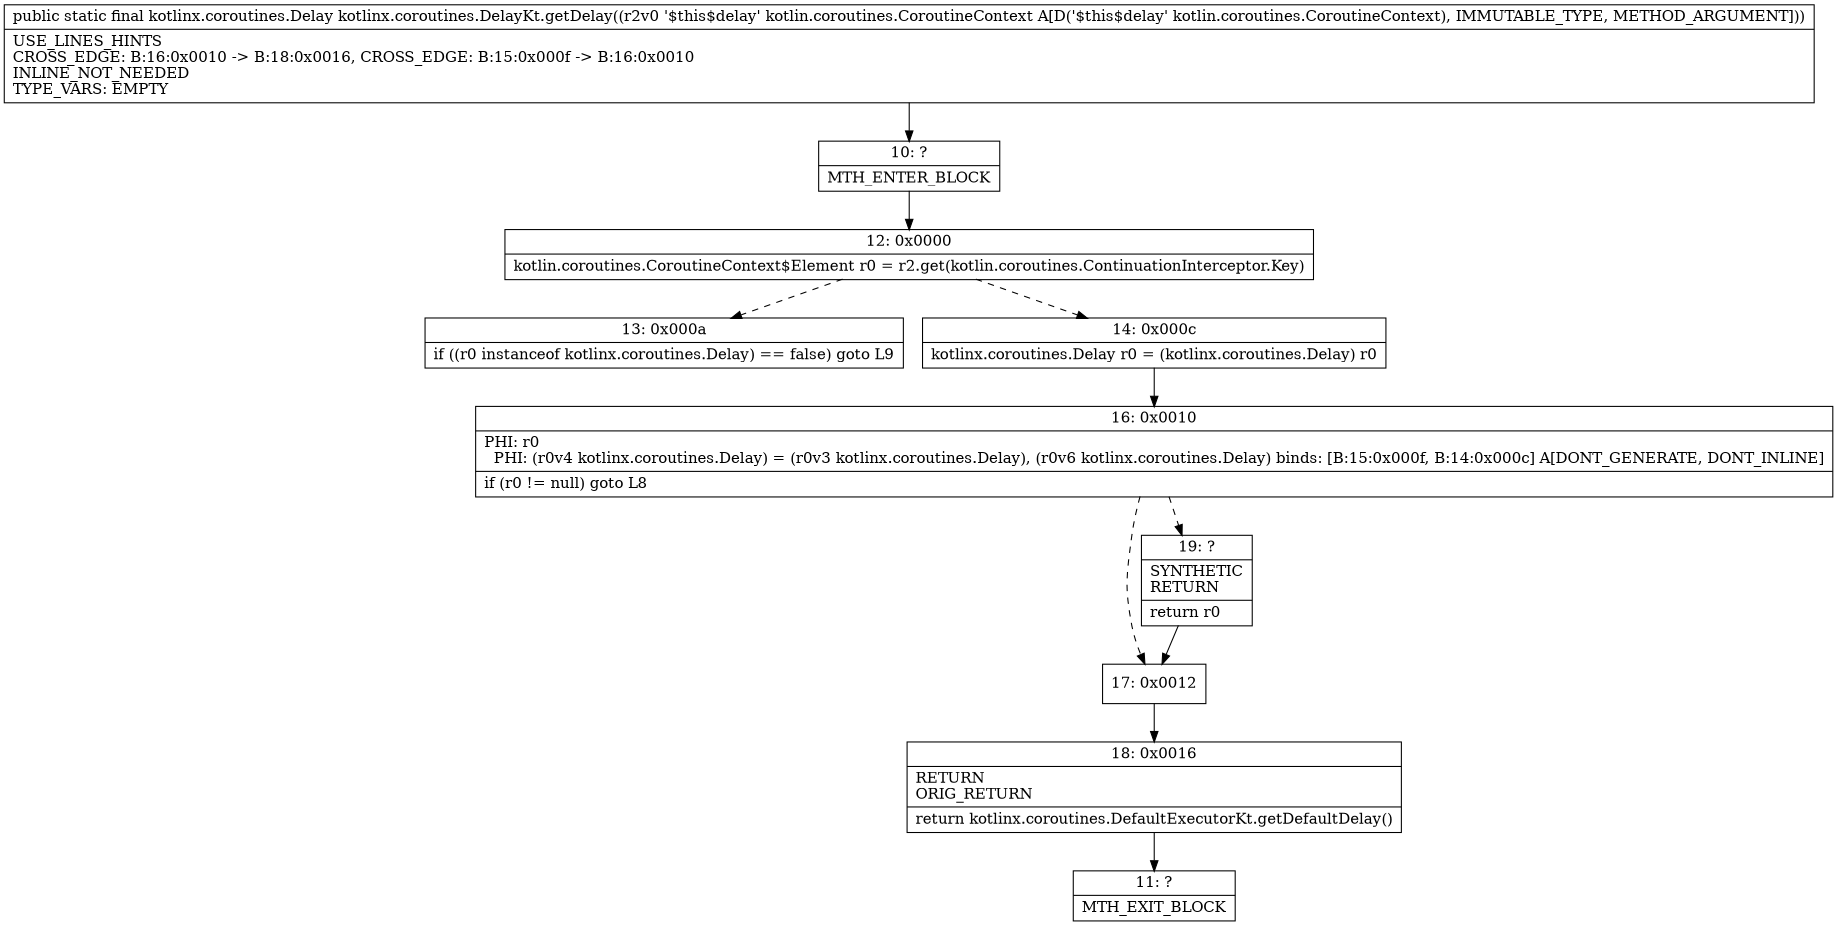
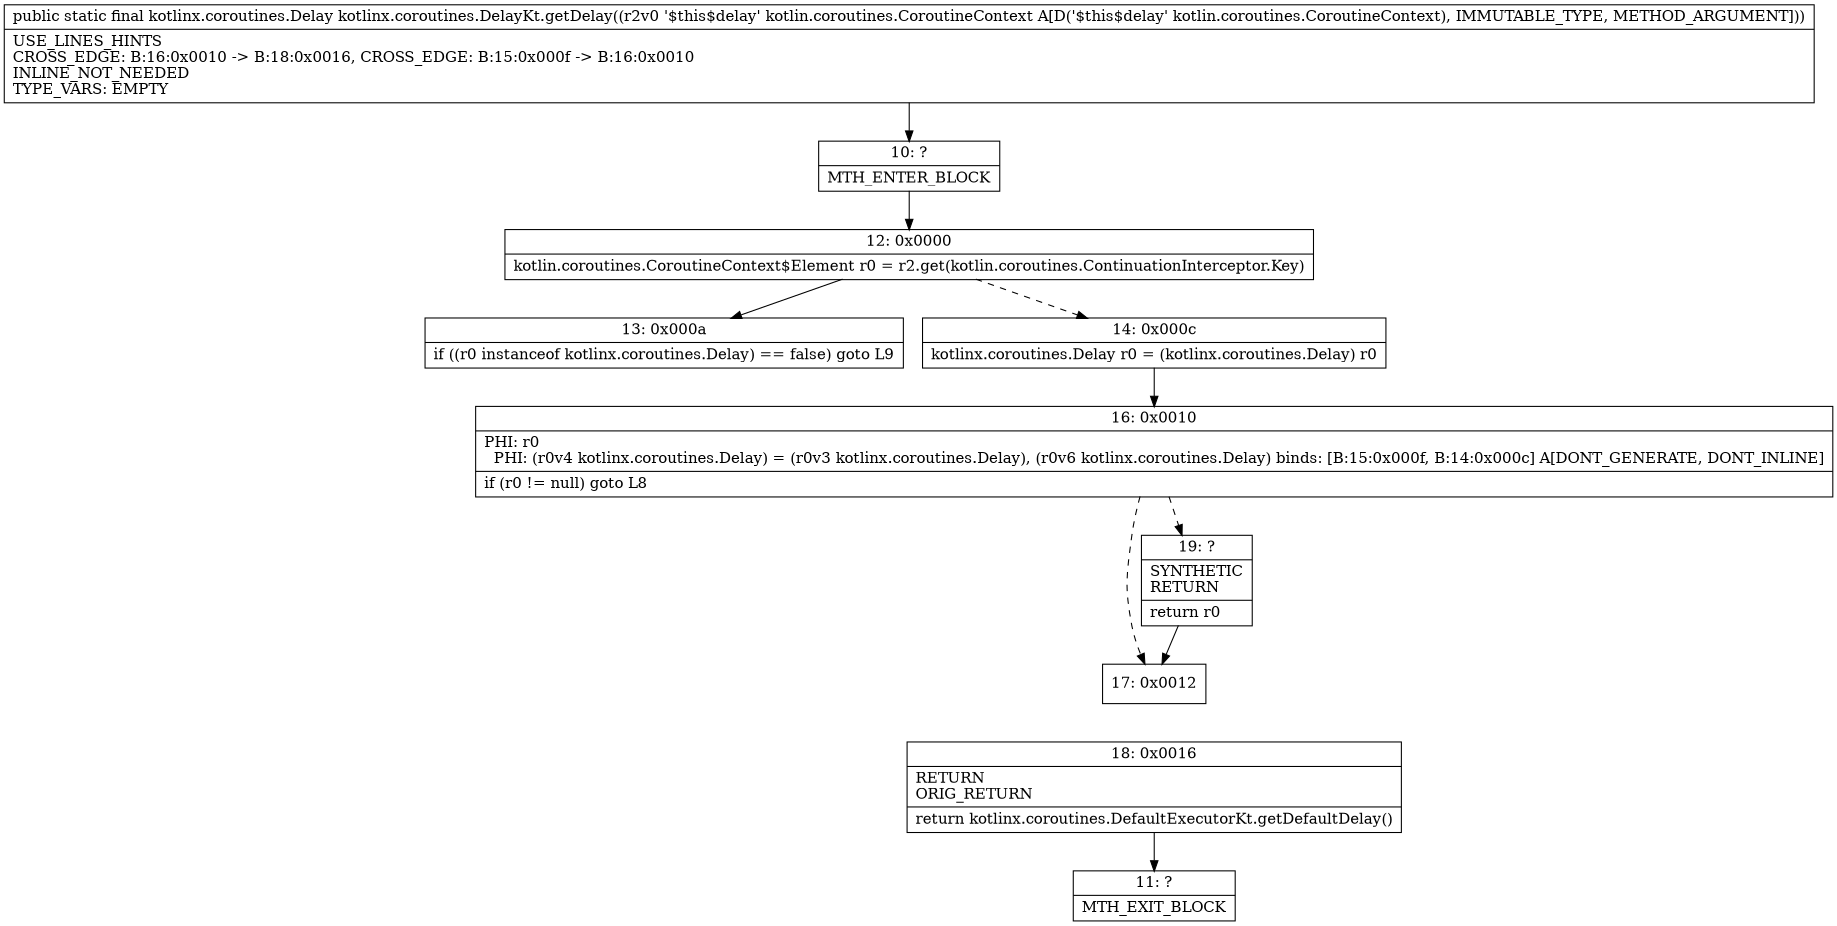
edge "12: 0x0000" -> "13: 0x000a": style dashed -> solid
edge "17: 0x0012" -> "18: 0x0016": removed
